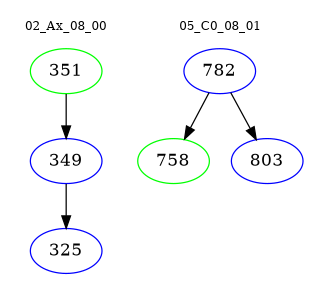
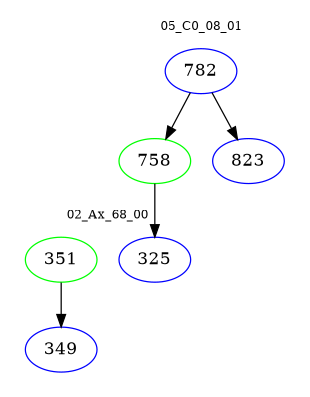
cluster "02_Ax_08_00": label "02_Ax_08_00" -> "02_Ax_68_00"
node "803": label "803" -> "823"
edge "349" -> "325": now "758" -> "325"
